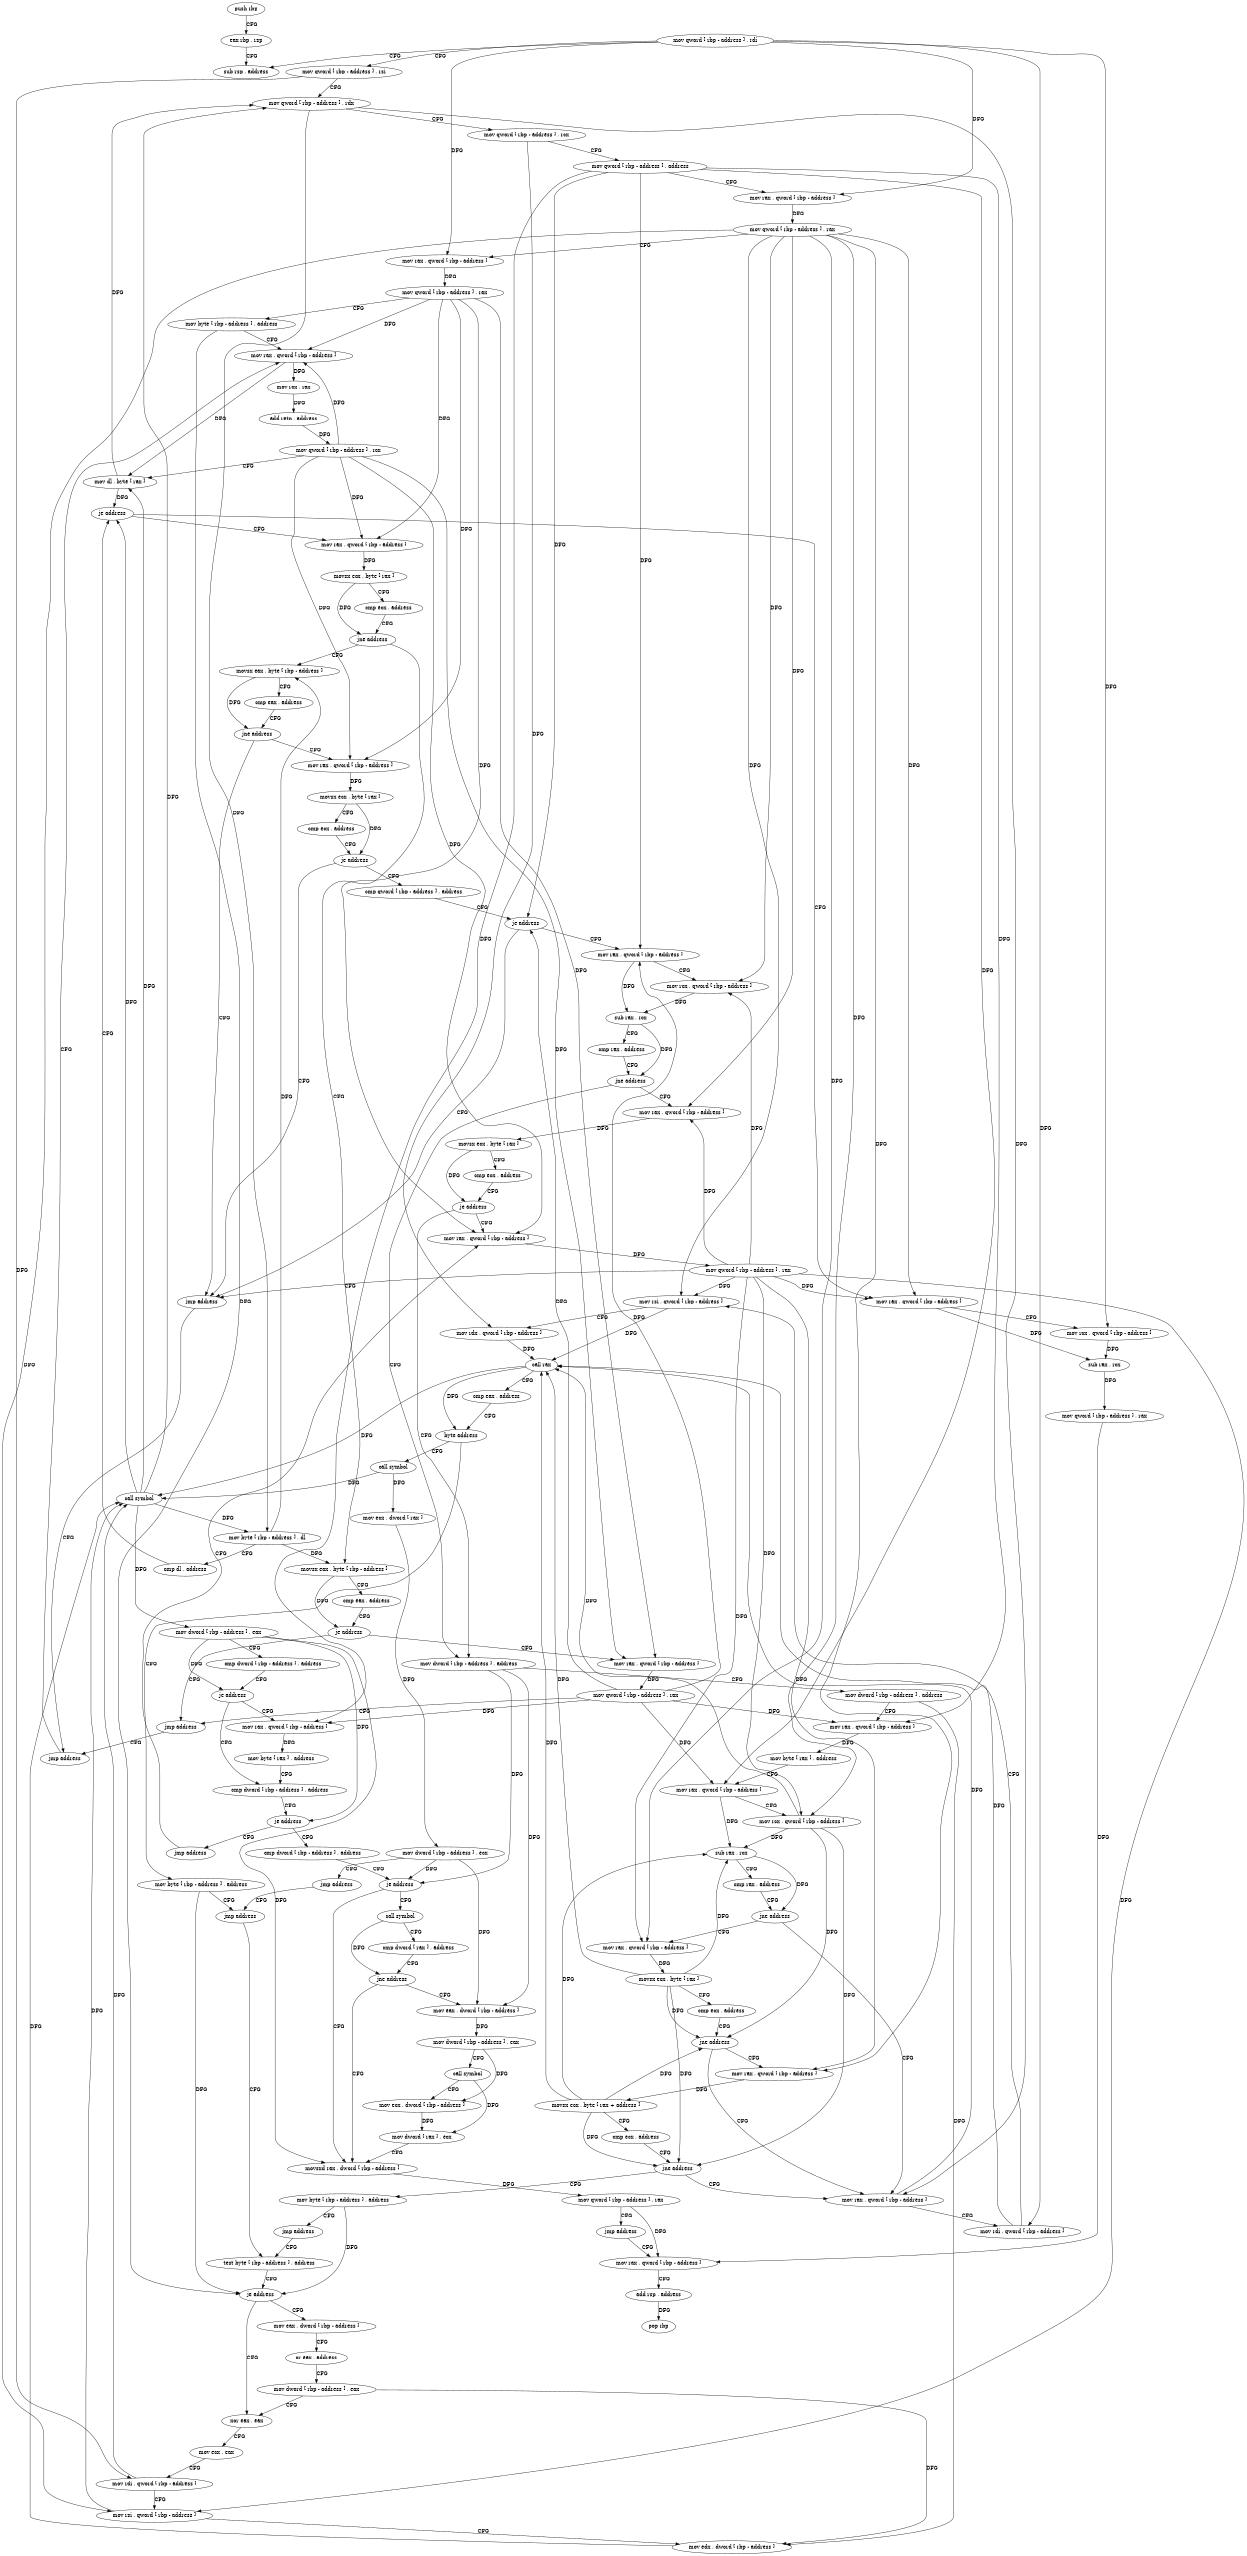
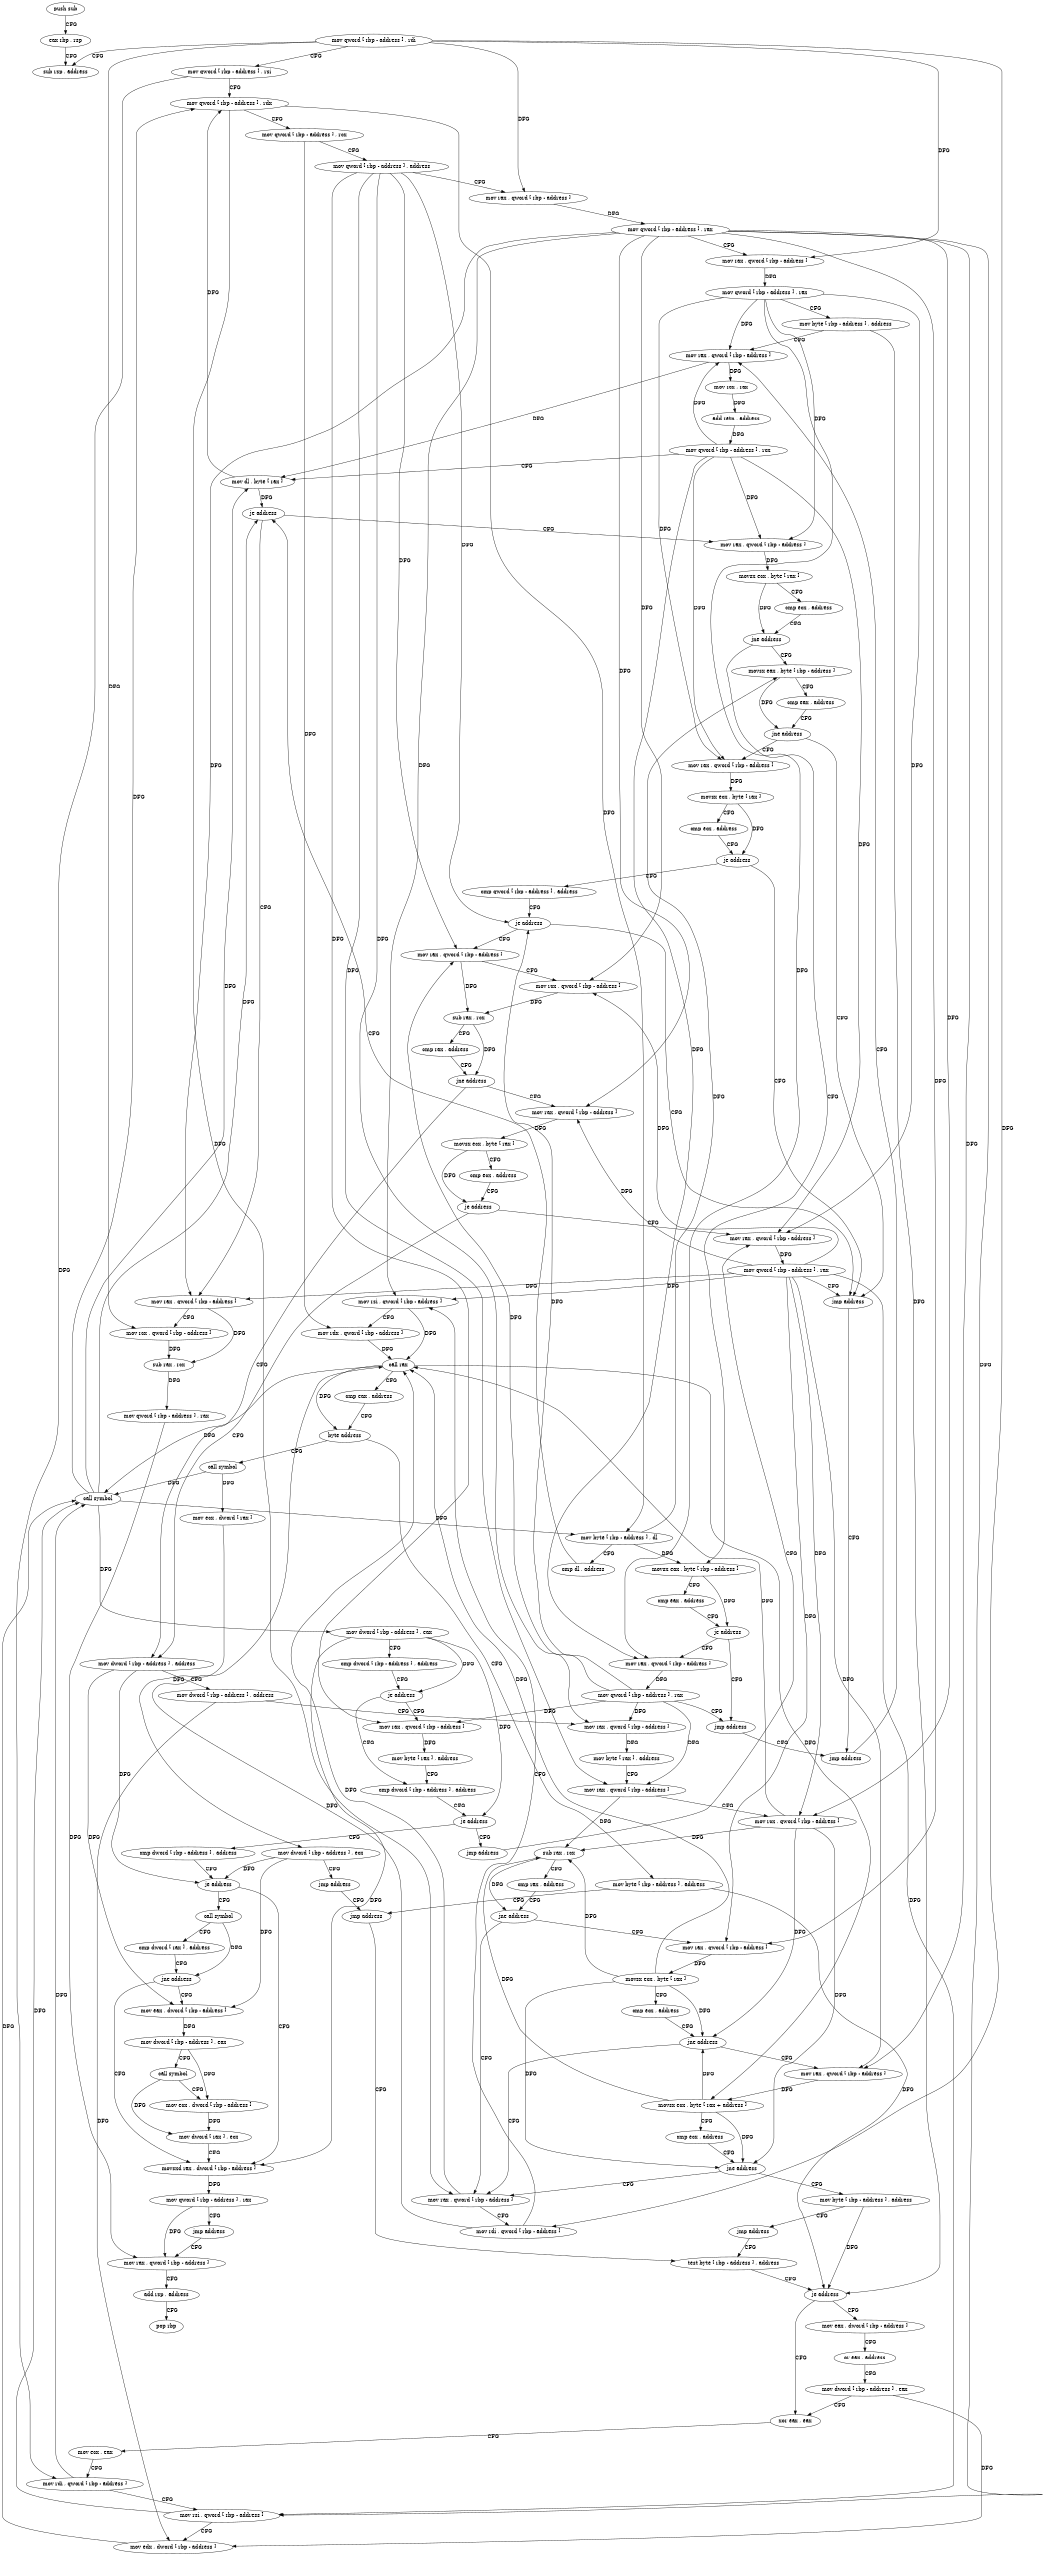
node "push rbp": label "push rbp" -> "push sub"
edge "movsx ecx , byte [ rax + address ]" -> "call rax": reversed
edge "add rsp , address" -> "pop rbp": label "DFG" -> "CFG"
